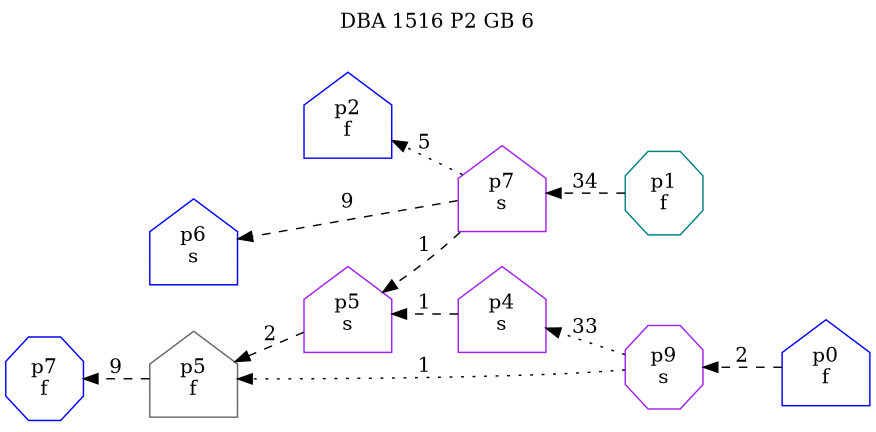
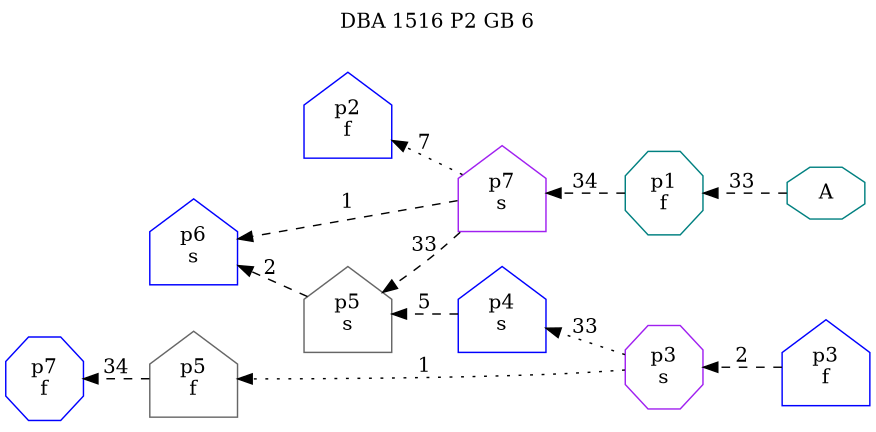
edge "p7 s" -> "p2 f": label "5" -> "7"
node "A": added
edge "p7 s" -> "p6 s": label "9" -> "1"
edge "p7 s" -> "p5 s": label "1" -> "33"
edge "p4 s" -> "p5 s": label "1" -> "5"
node "p5 s": color purple -> gray40
node "p4 s": color purple -> blue
edge "p5 s" -> "p5 f": now "p5 s" -> "p6 s"
node "p9 s": label "p9 s" -> "p3 s"
node "p0 f": label "p0 f" -> "p3 f"
edge "p5 f" -> "p7 f": label "9" -> "34"
